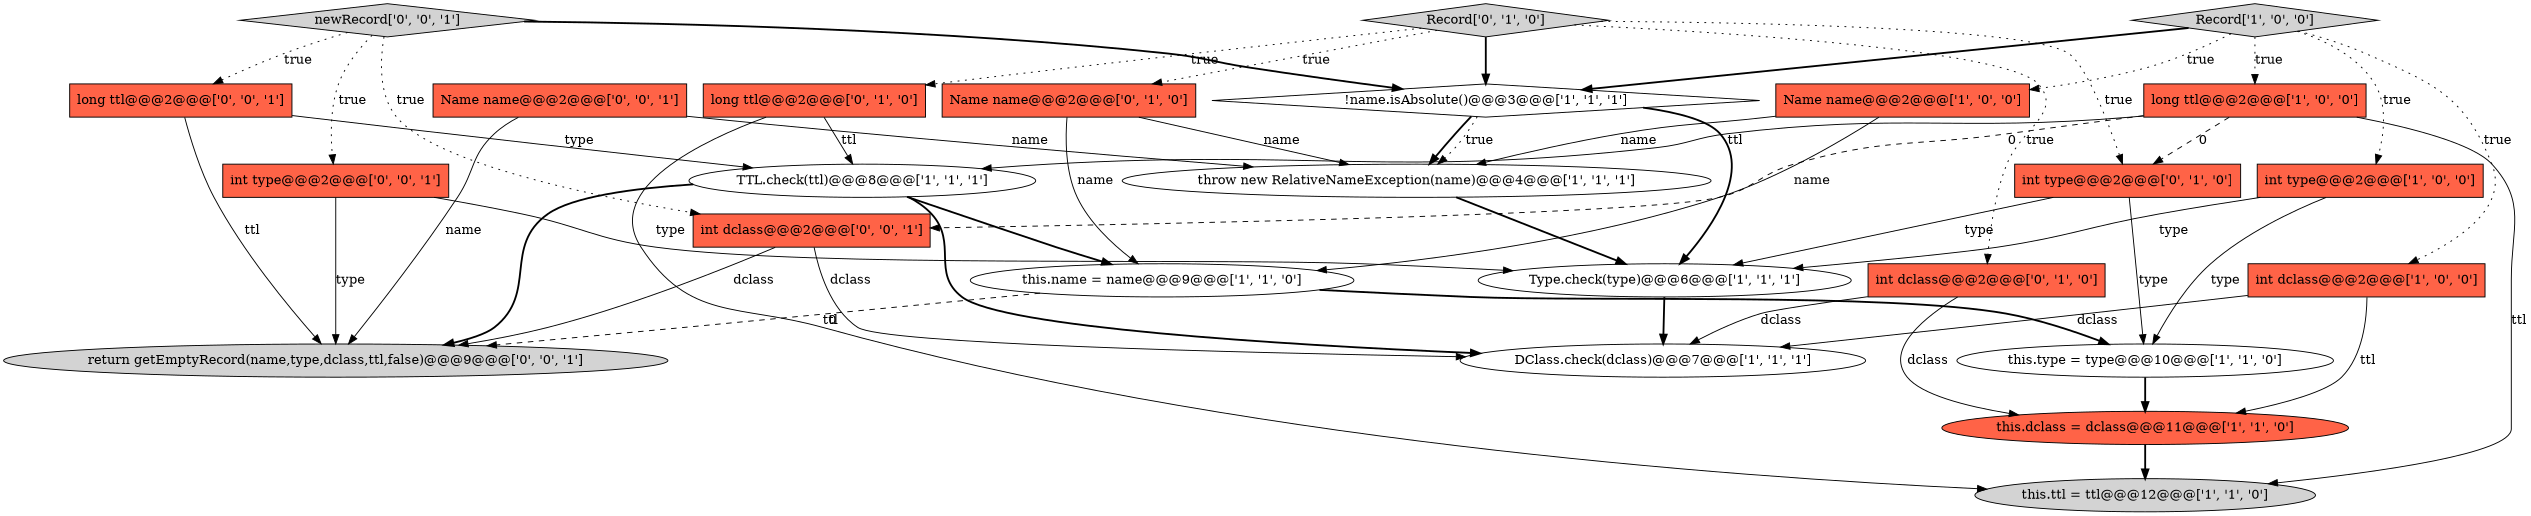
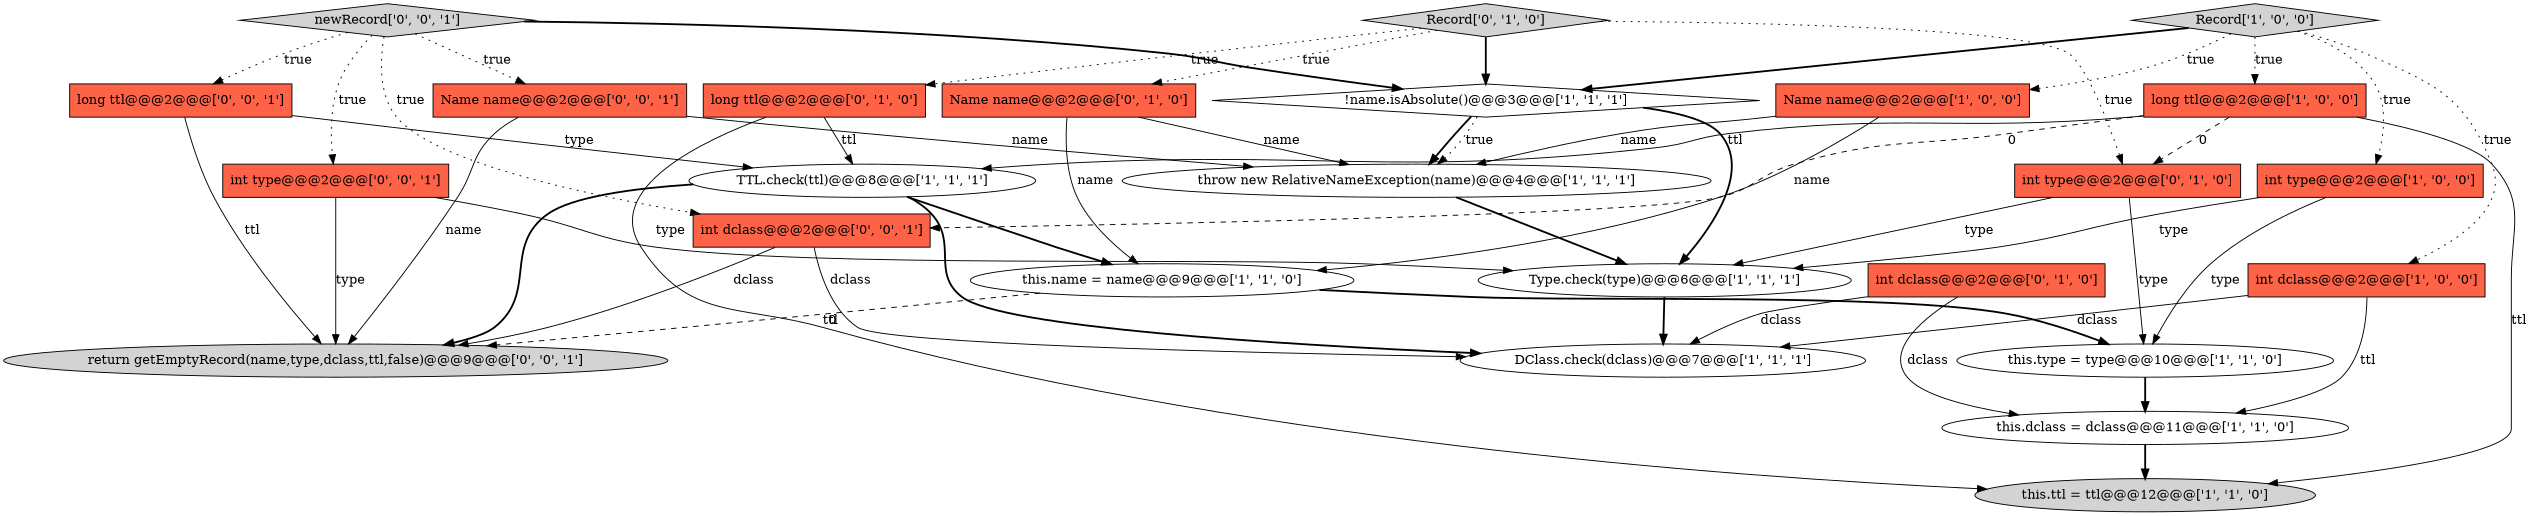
edge "Record['0', '1', '0']" -> "int dclass@@@2@@@['0', '1', '0']": removed, label "true"
edge "newRecord['0', '0', '1']" -> "Name name@@@2@@@['0', '0', '1']": added, label "true"
node "this.dclass = dclass@@@11@@@['1', '1', '0']": fillcolor tomato -> white
